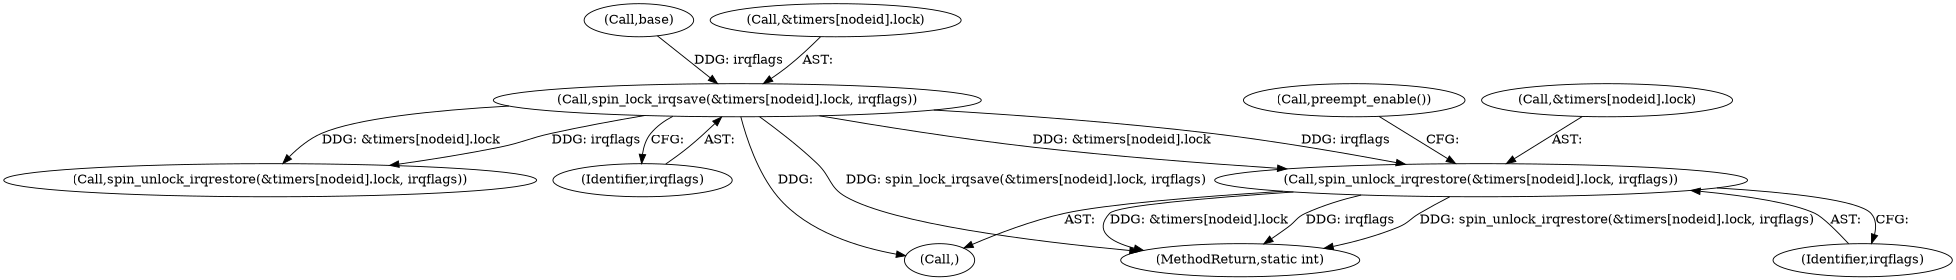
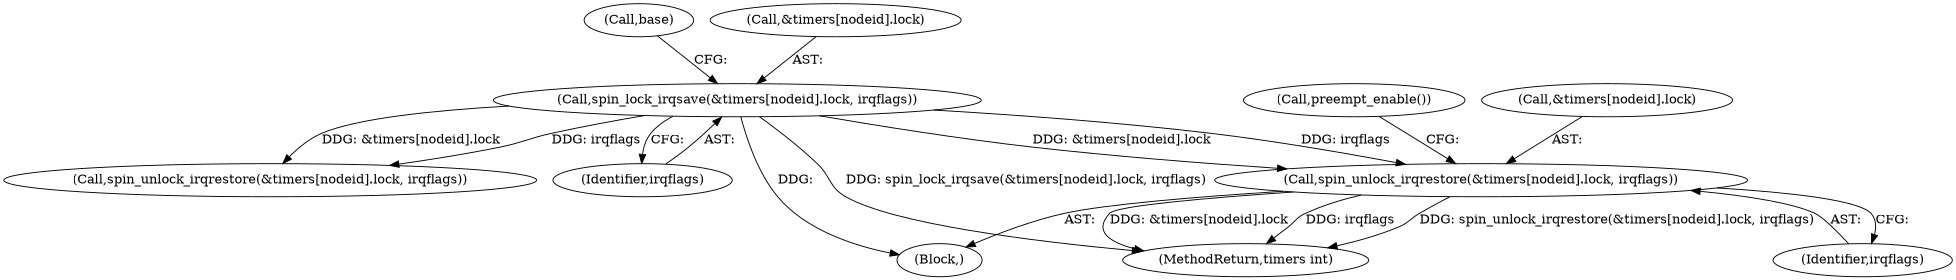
edge "(Call,base)" -> "(Call,spin_lock_irqsave(&timers[nodeid].lock, irqflags))": label "DDG: irqflags" -> "CFG: "
node "(Call,)": label "(Call,)" -> "(Block,)"
node "(MethodReturn,static int)": label "(MethodReturn,static int)" -> "(MethodReturn,timers int)"
